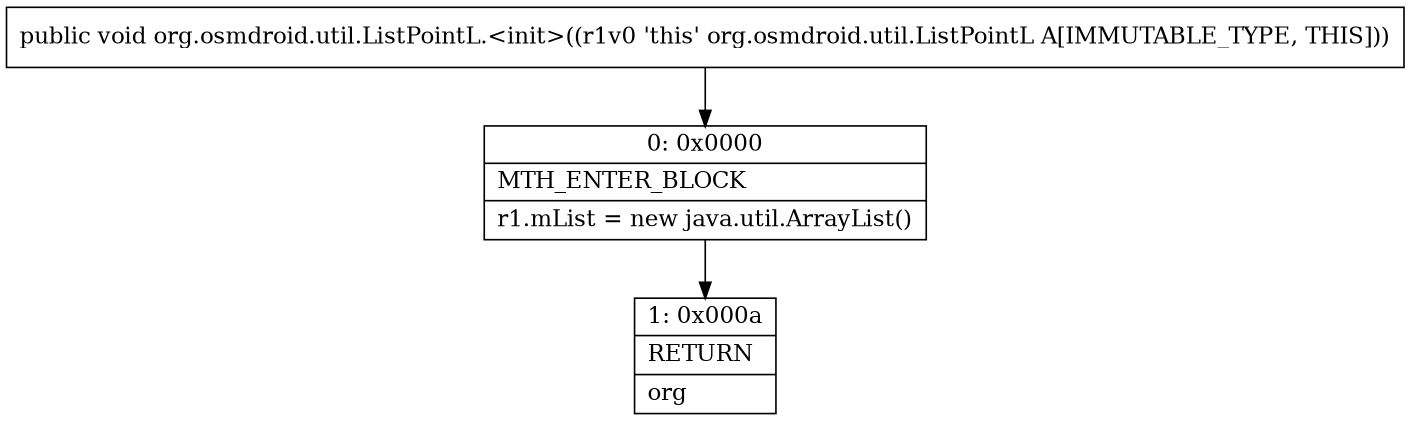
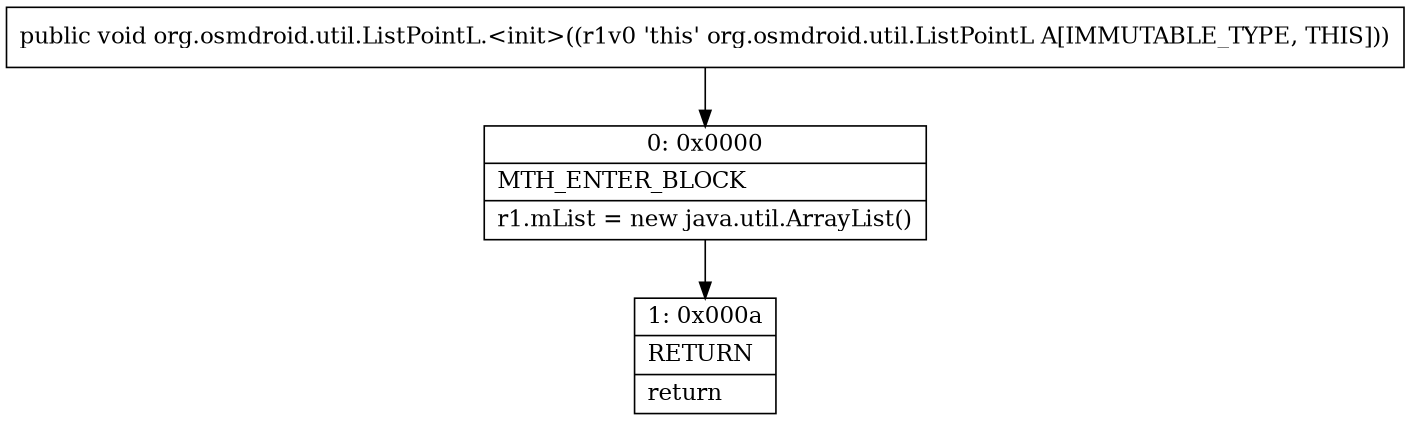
node "1: 0x000a": text "org" -> "return"
